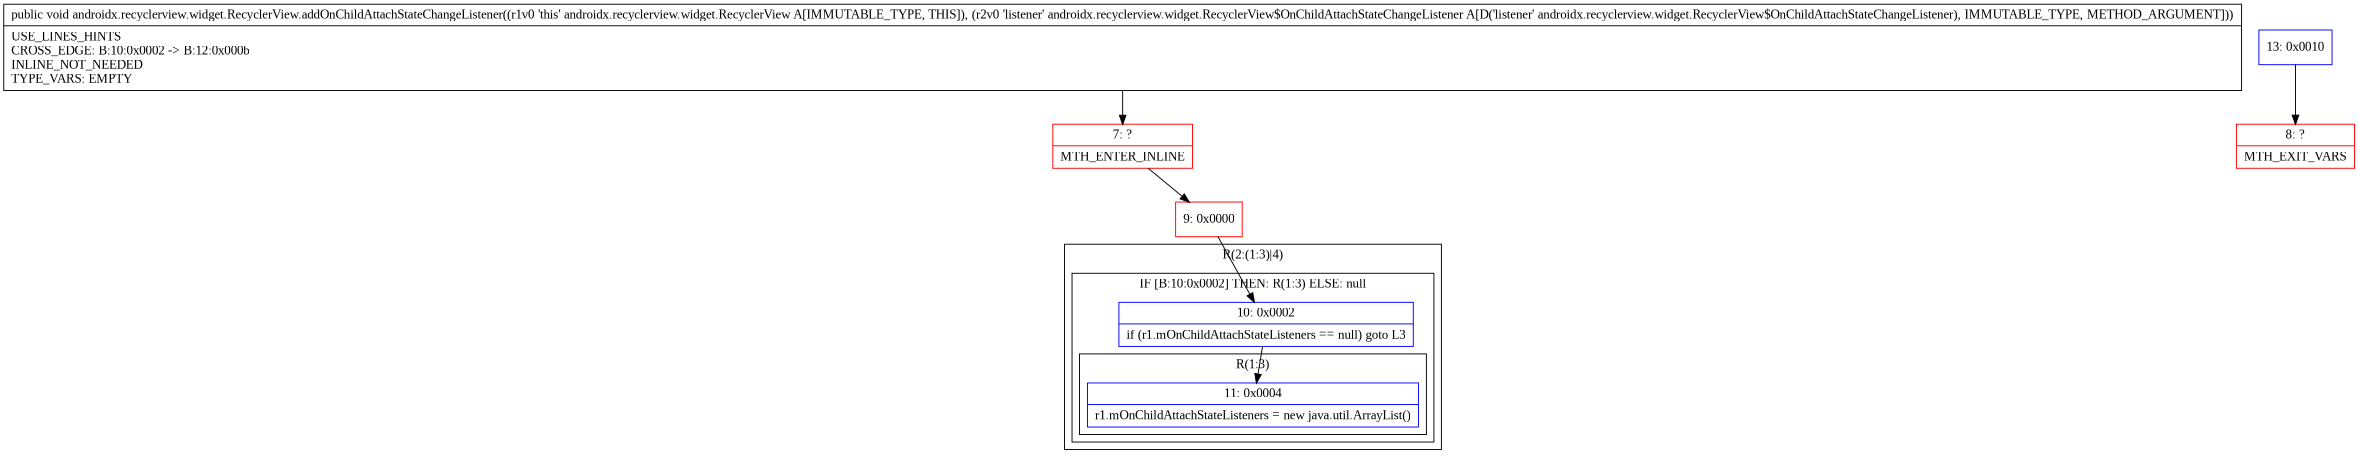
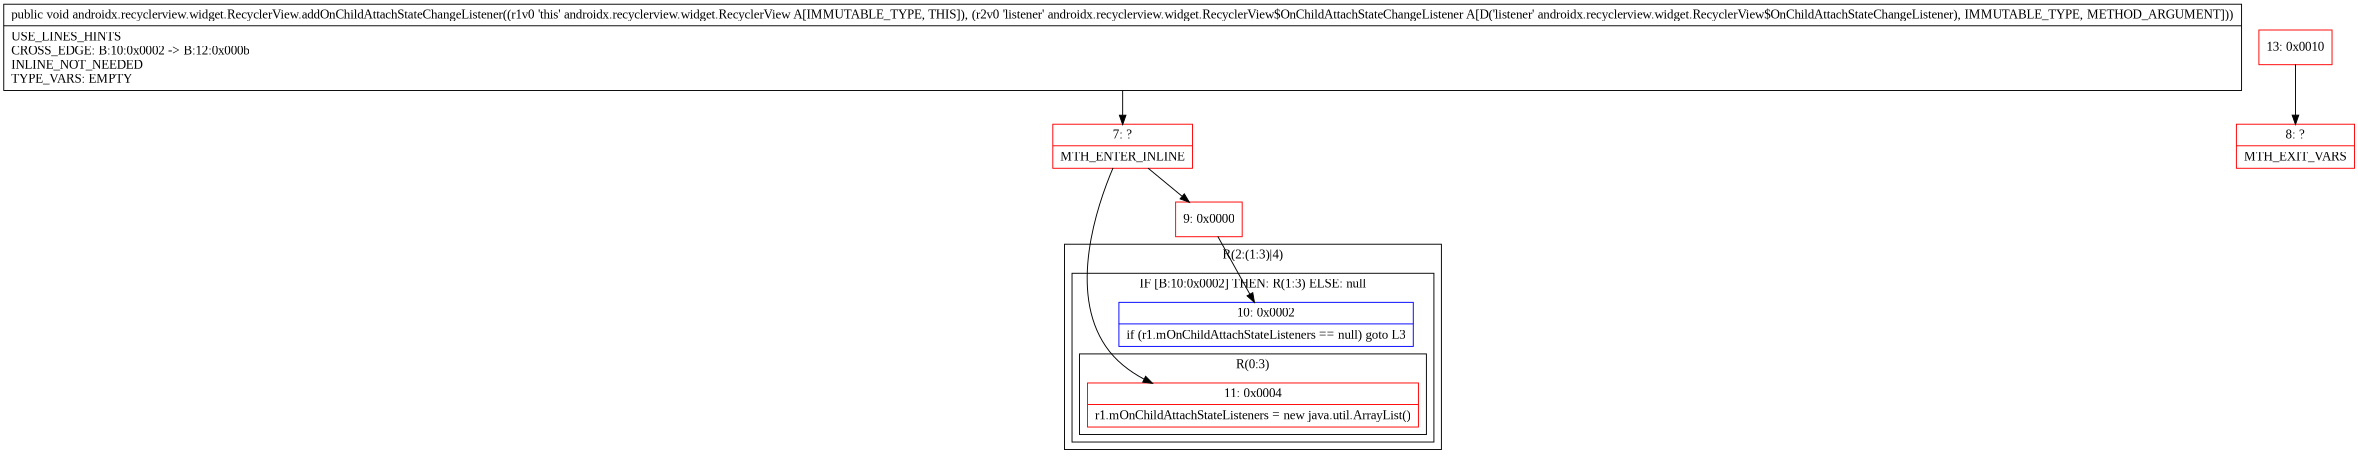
node "13: 0x0010": color blue -> red
edge "10: 0x0002" -> "11: 0x0004": now "7: ?" -> "11: 0x0004"
cluster "R(1:3)": label "R(1:3)" -> "R(0:3)"
node "11: 0x0004": color blue -> red
